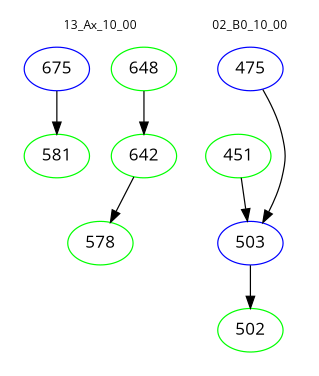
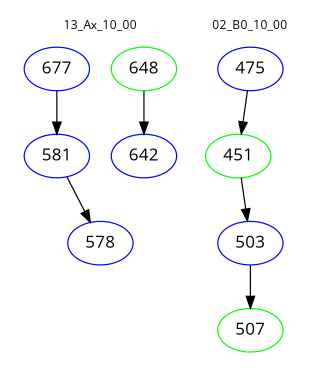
node "675": label "675" -> "677"
edge "475" -> "503": now "475" -> "451"
node "581": color green -> blue
node "642": color green -> blue
edge "642" -> "578": now "581" -> "578"
node "578": color green -> blue
node "502": label "502" -> "507"
